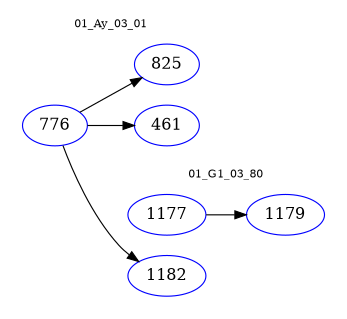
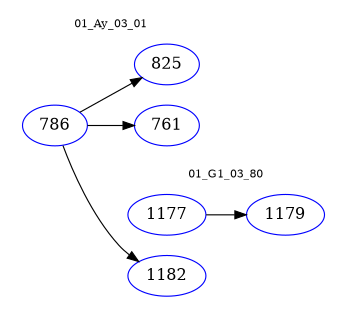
node "776": label "776" -> "786"
node "461": label "461" -> "761"
